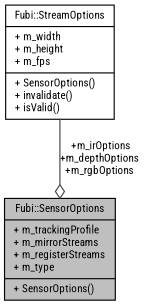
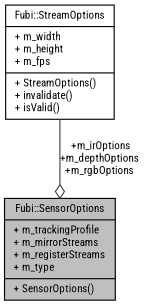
node "Fubi::StreamOptions": text "+ SensorOptions()" -> "+ StreamOptions()"
